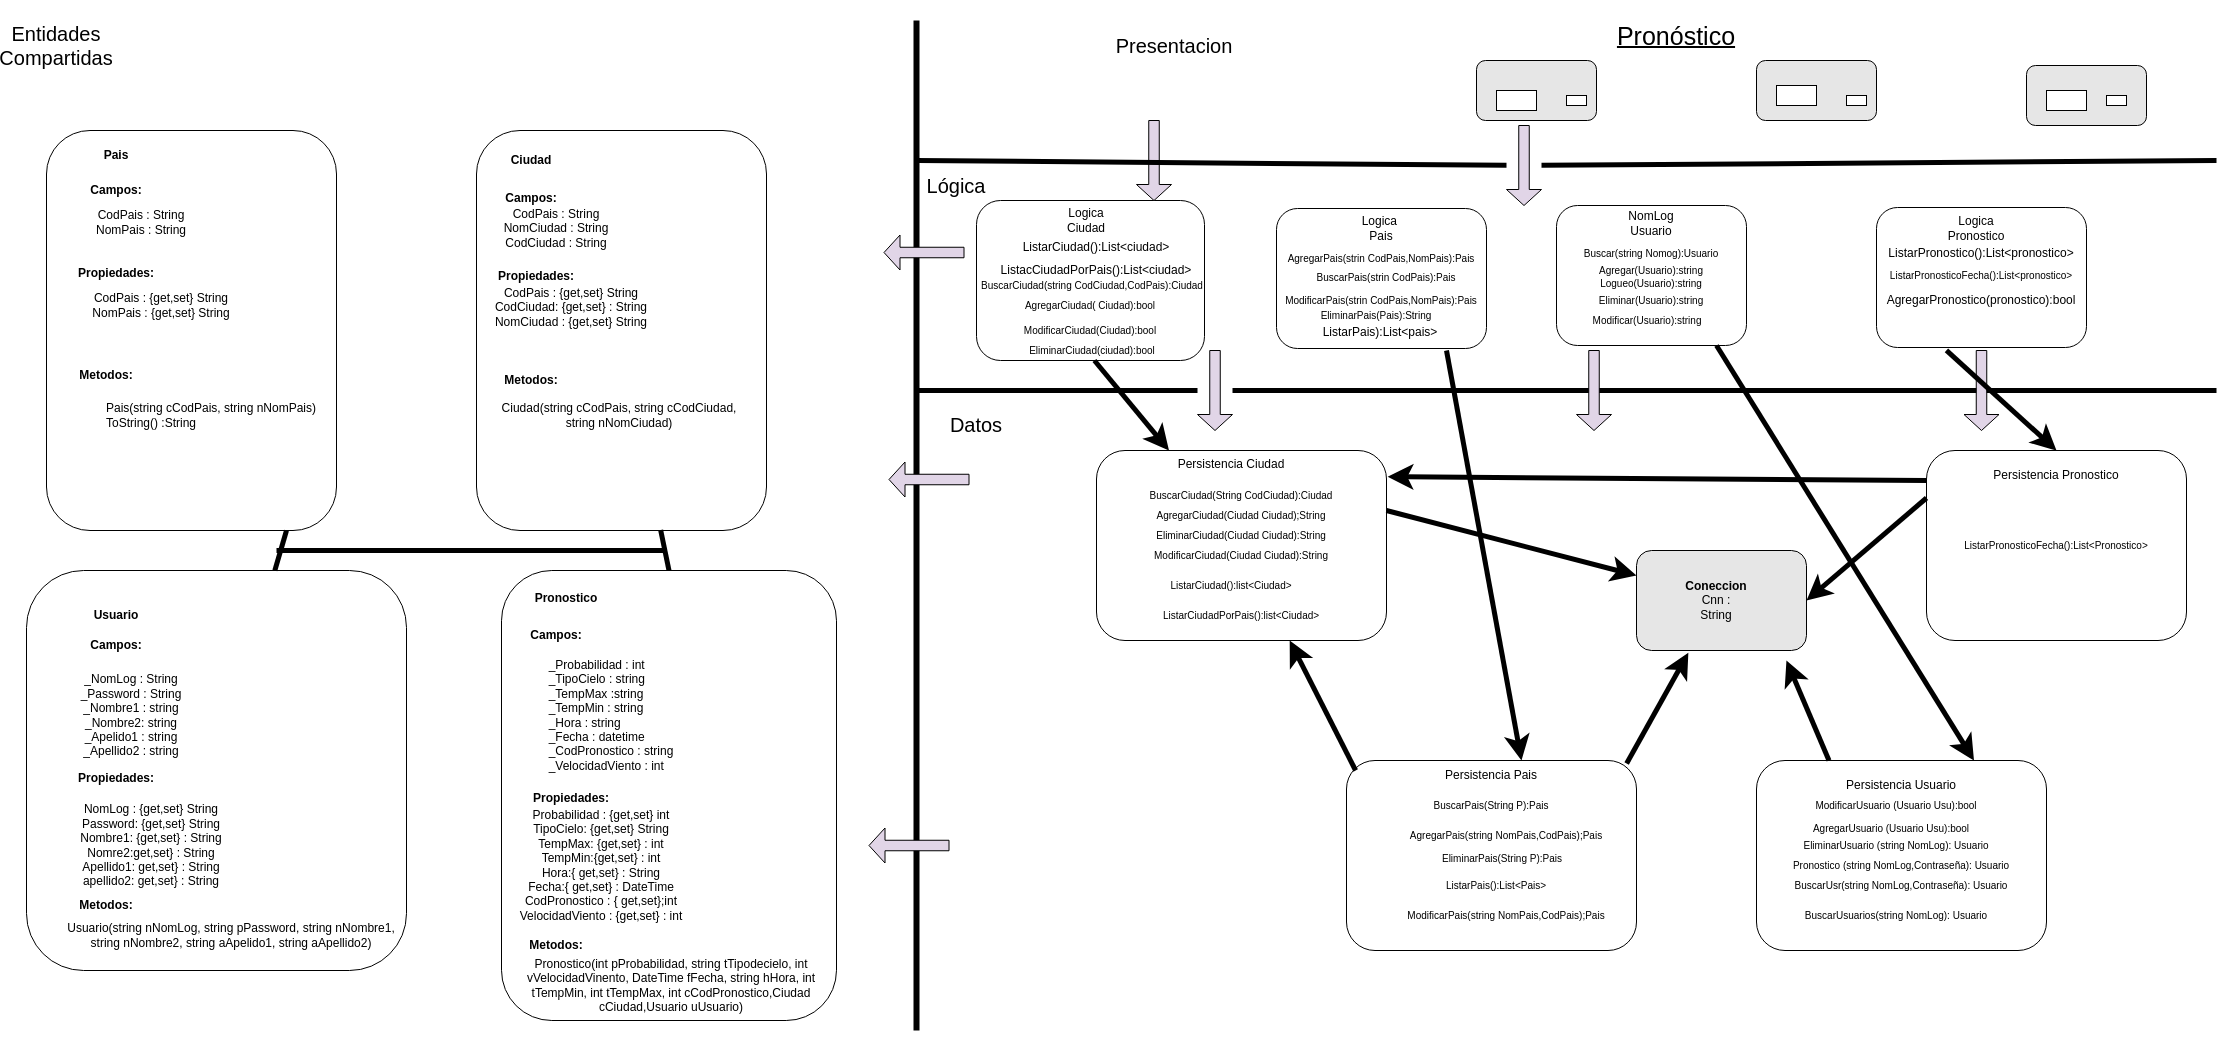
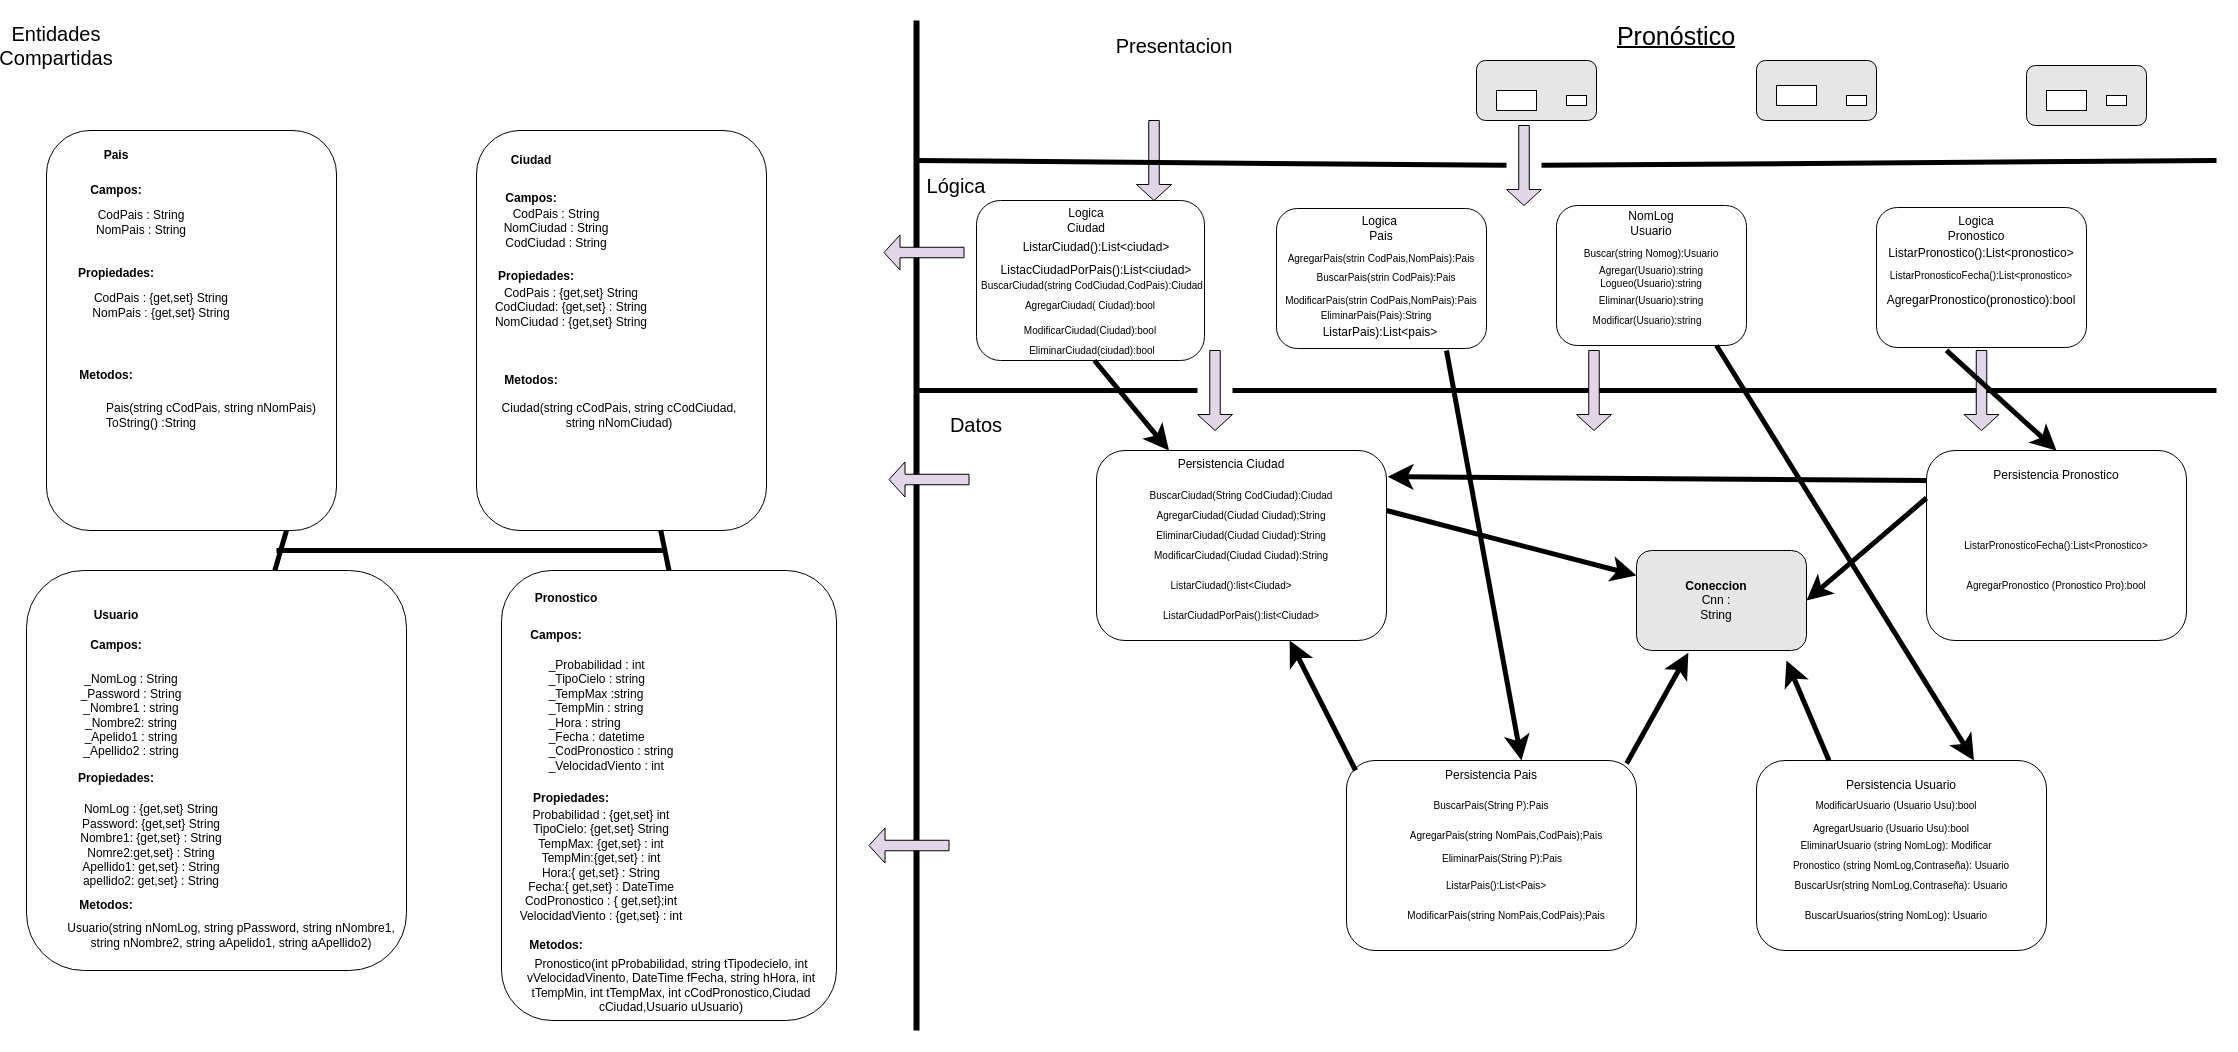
node "AgregarPronostico (Pronostico Pro):bool": added
node "EliminarUsuario (string NomLog): Usuario": label "EliminarUsuario (string NomLog): Usuario" -> "EliminarUsuario (string NomLog): Modificar"
